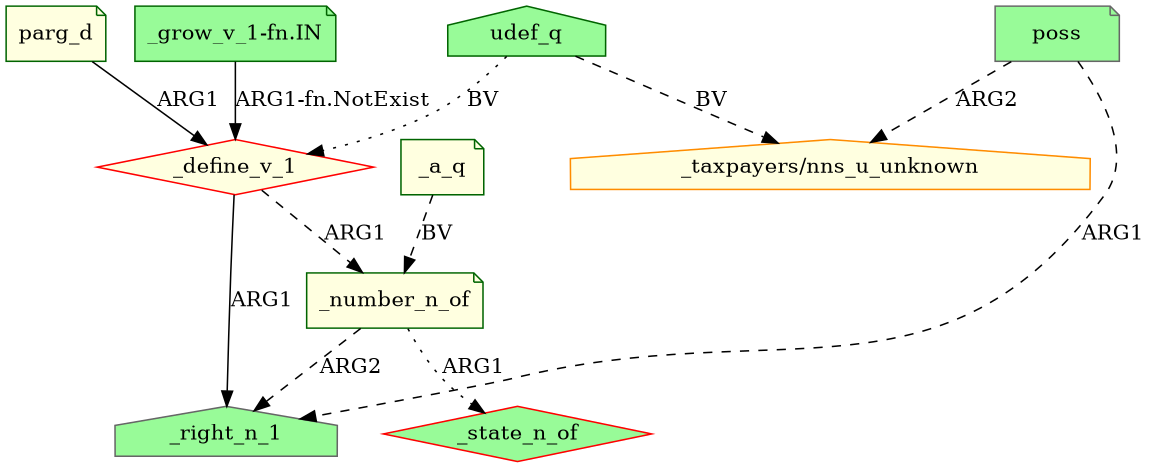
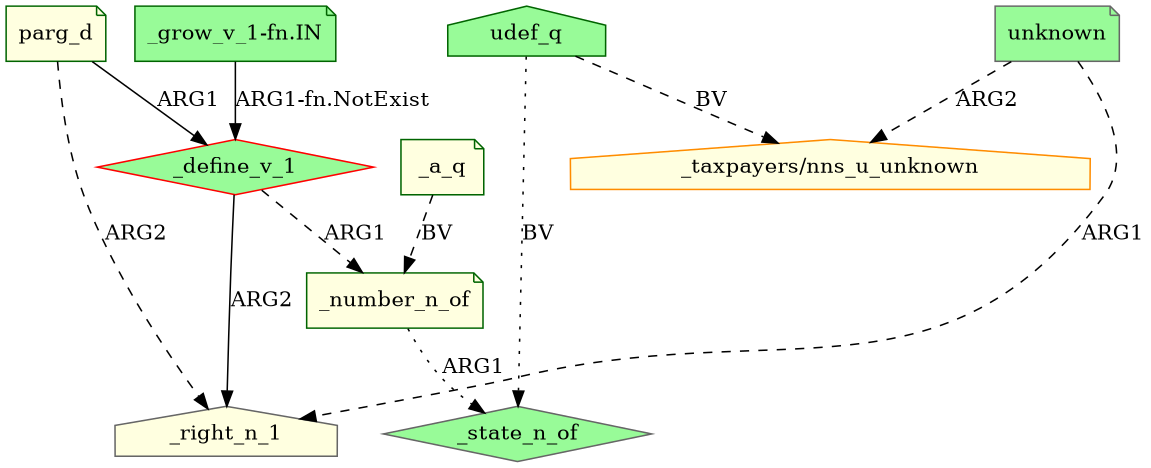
node "poss": label "poss" -> "unknown"
edge "udef_q" -> "_define_v_1": now "udef_q" -> "_state_n_of"
node "_define_v_1": fillcolor lightyellow -> palegreen
edge "_define_v_1" -> "_right_n_1": label "ARG1" -> "ARG2"
edge "_number_n_of" -> "_right_n_1": now "parg_d" -> "_right_n_1"
node "_right_n_1": fillcolor palegreen -> lightyellow
node "_state_n_of": color red -> gray40
